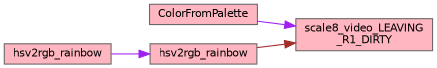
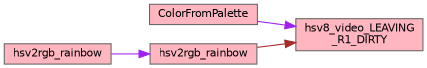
node "scale8_video_LEAVING _R1_DIRTY": label "scale8_video_LEAVING _R1_DIRTY" -> "hsv8_video_LEAVING _R1_DIRTY"
